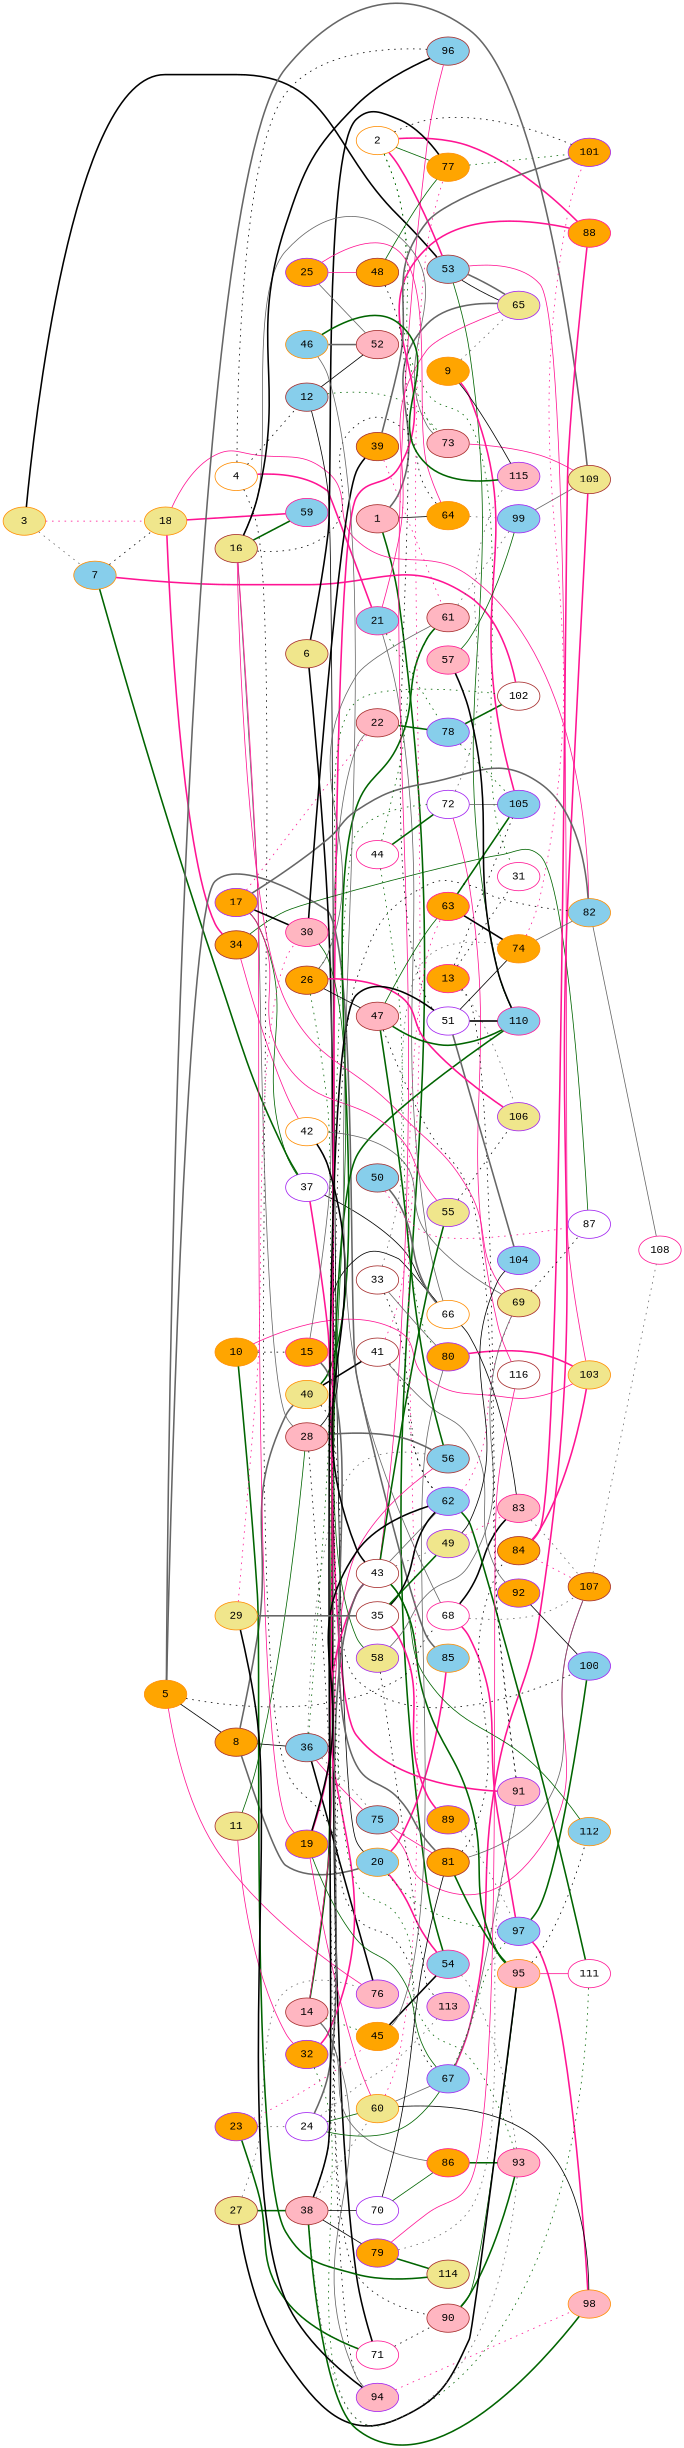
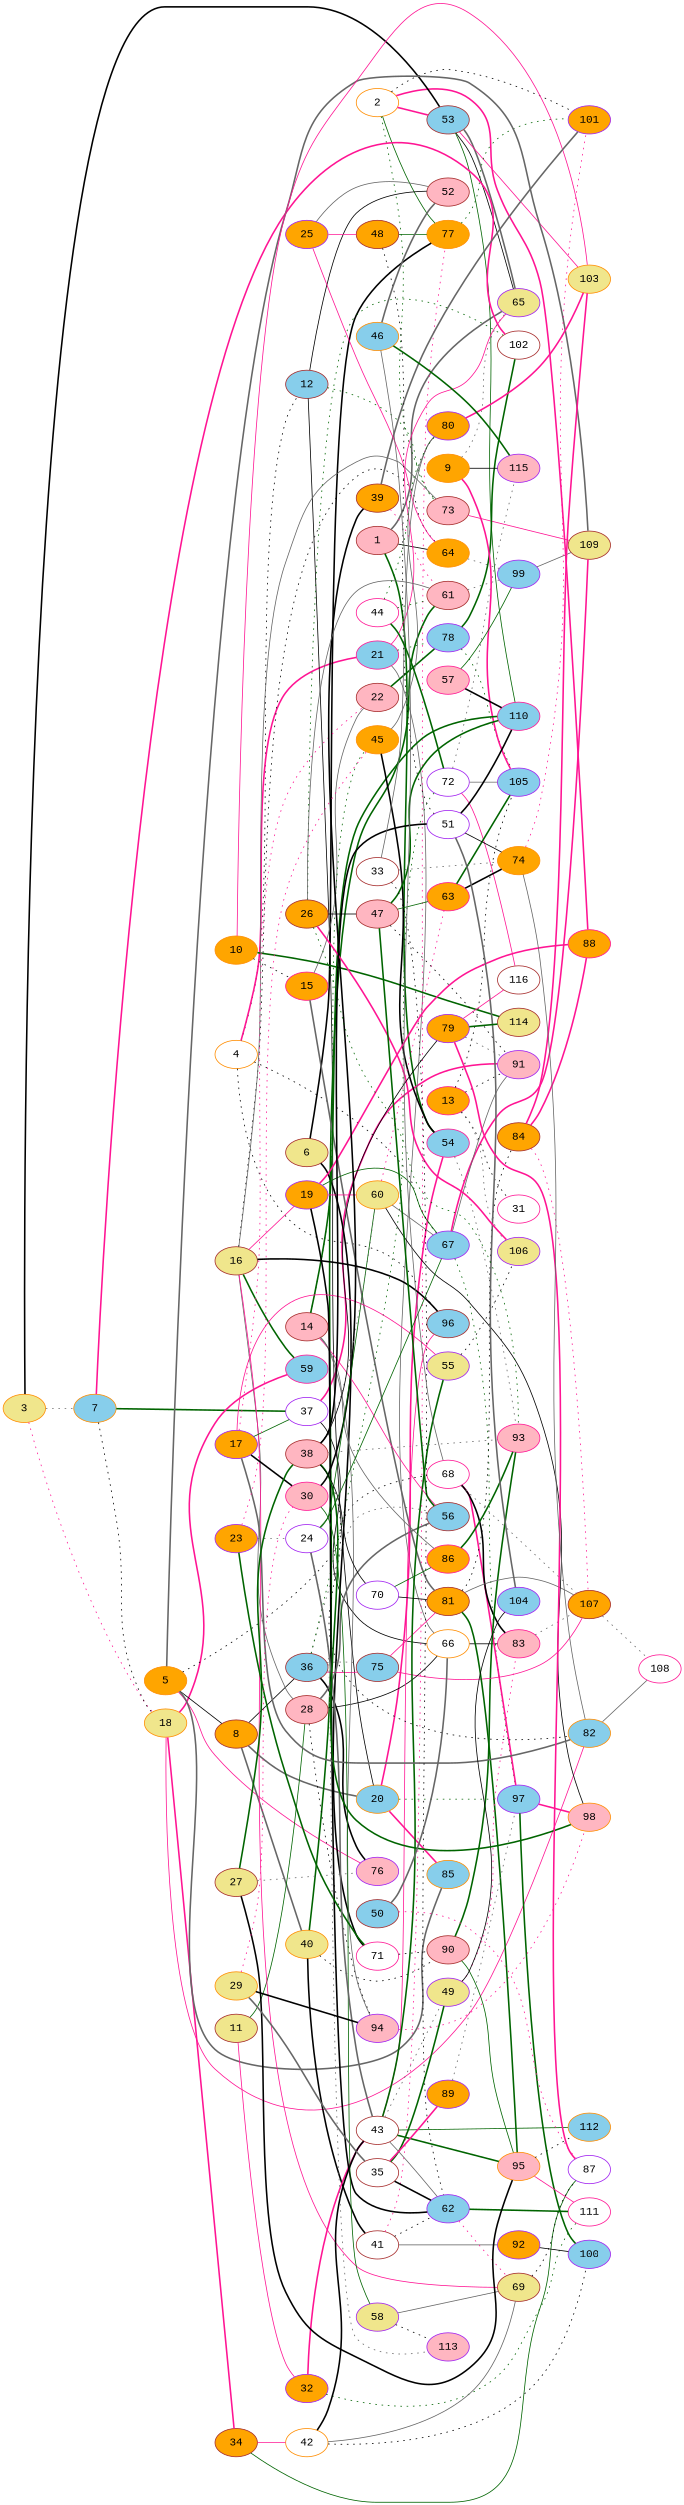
edge "2" -- "31": removed
edge "79" -- "87": added
